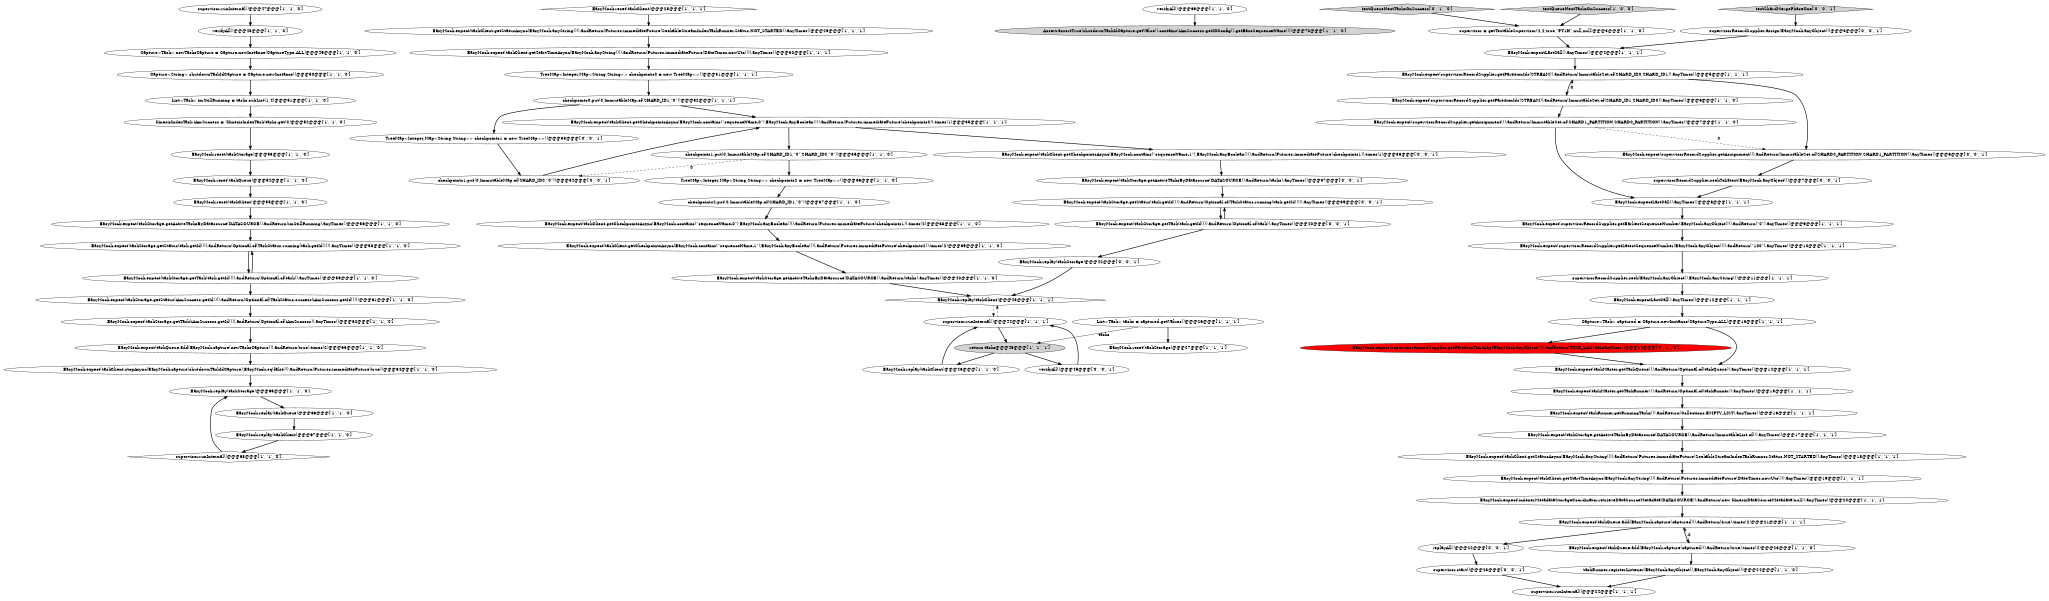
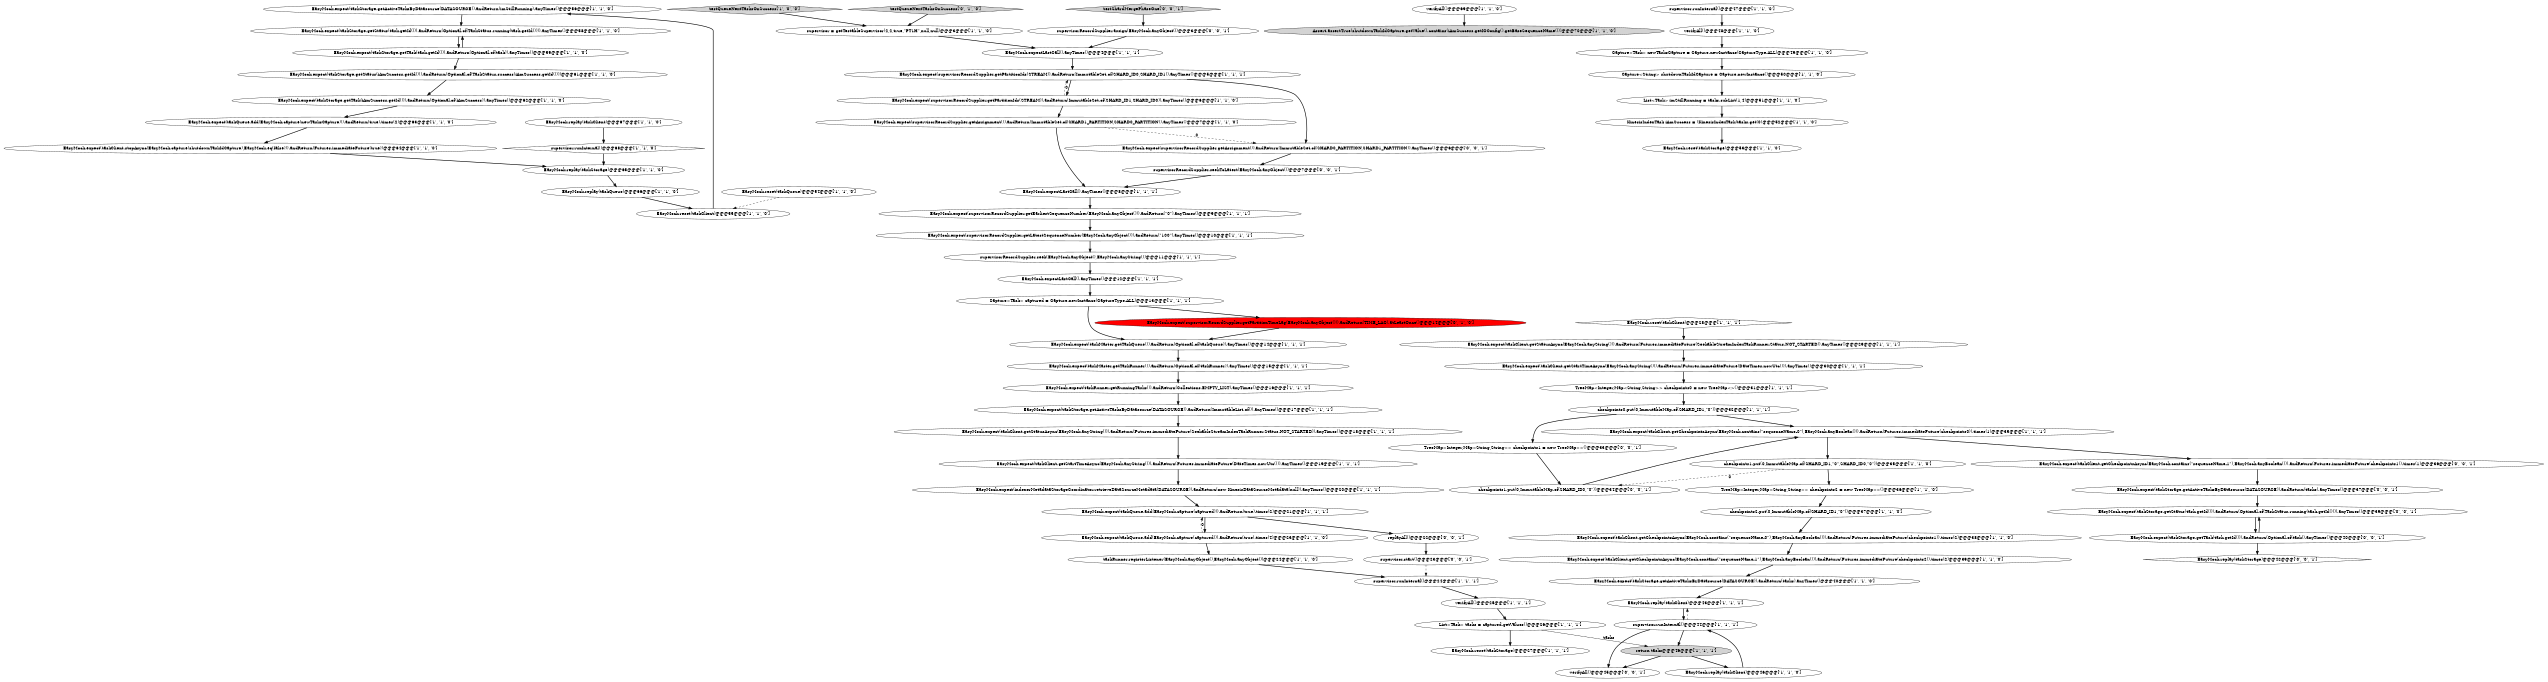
edge "EasyMock.reset(taskStorage)@@@53@@@['1', '1', '0']" -> "EasyMock.reset(taskQueue)@@@54@@@['1', '1', '0']": removed
edge "EasyMock.reset(taskQueue)@@@54@@@['1', '1', '0']" -> "EasyMock.reset(taskClient)@@@55@@@['1', '1', '0']": style bold -> dashed
node "EasyMock.replay(taskStorage)@@@42@@@['0', '0', '1']": shape ellipse -> diamond
edge "EasyMock.replay(taskStorage)@@@42@@@['0', '0', '1']" -> "EasyMock.replay(taskClient)@@@43@@@['1', '1', '1']": removed
node "EasyMock.replay(taskClient)@@@43@@@['1', '1', '1']": shape diamond -> ellipse
edge "EasyMock.replay(taskClient)@@@43@@@['1', '1', '1']" -> "supervisor.runInternal()@@@44@@@['1', '1', '1']": style dashed -> bold
edge "verifyAll()@@@45@@@['0', '0', '1']" -> "supervisor.runInternal()@@@44@@@['1', '1', '1']": reversed
edge "EasyMock.replay(taskQueue)@@@66@@@['1', '1', '0']" -> "EasyMock.replay(taskClient)@@@67@@@['1', '1', '0']": now "EasyMock.replay(taskQueue)@@@66@@@['1', '1', '0']" -> "EasyMock.reset(taskClient)@@@55@@@['1', '1', '0']"
edge "supervisor.start()@@@23@@@['0', '0', '1']" -> "supervisor.runInternal()@@@24@@@['1', '1', '1']": style bold -> dashed
node "verifyAll()@@@25@@@['1', '1', '1']": added
